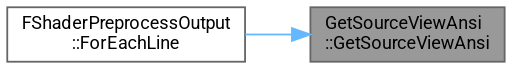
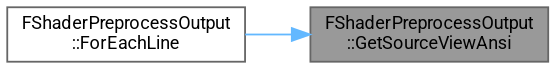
node "GetSourceViewAnsi ::GetSourceViewAnsi": label "GetSourceViewAnsi ::GetSourceViewAnsi" -> "FShaderPreprocessOutput ::GetSourceViewAnsi"
